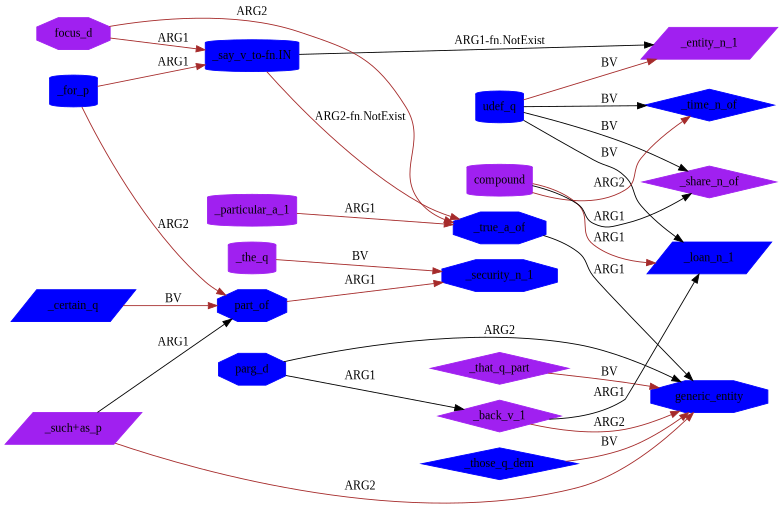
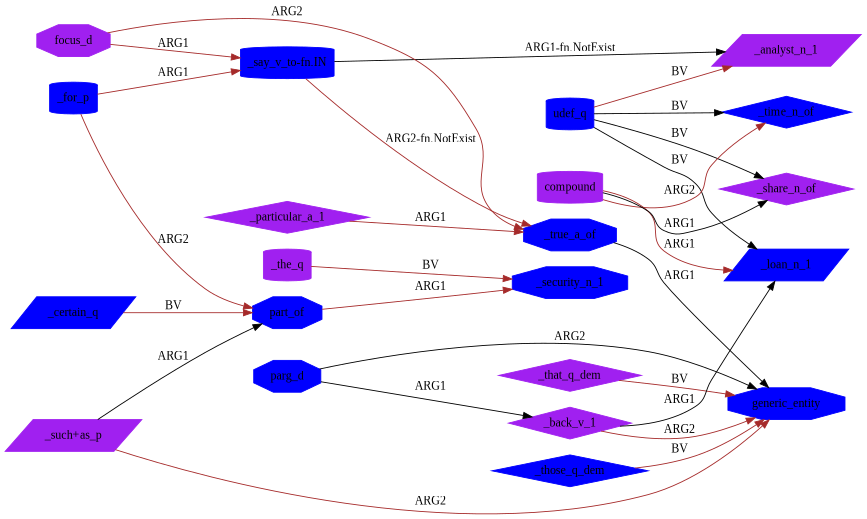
node "_entity_n_1": label "_entity_n_1" -> "_analyst_n_1"
node "_particular_a_1": shape cylinder -> diamond
node "_that_q_part": label "_that_q_part" -> "_that_q_dem"
